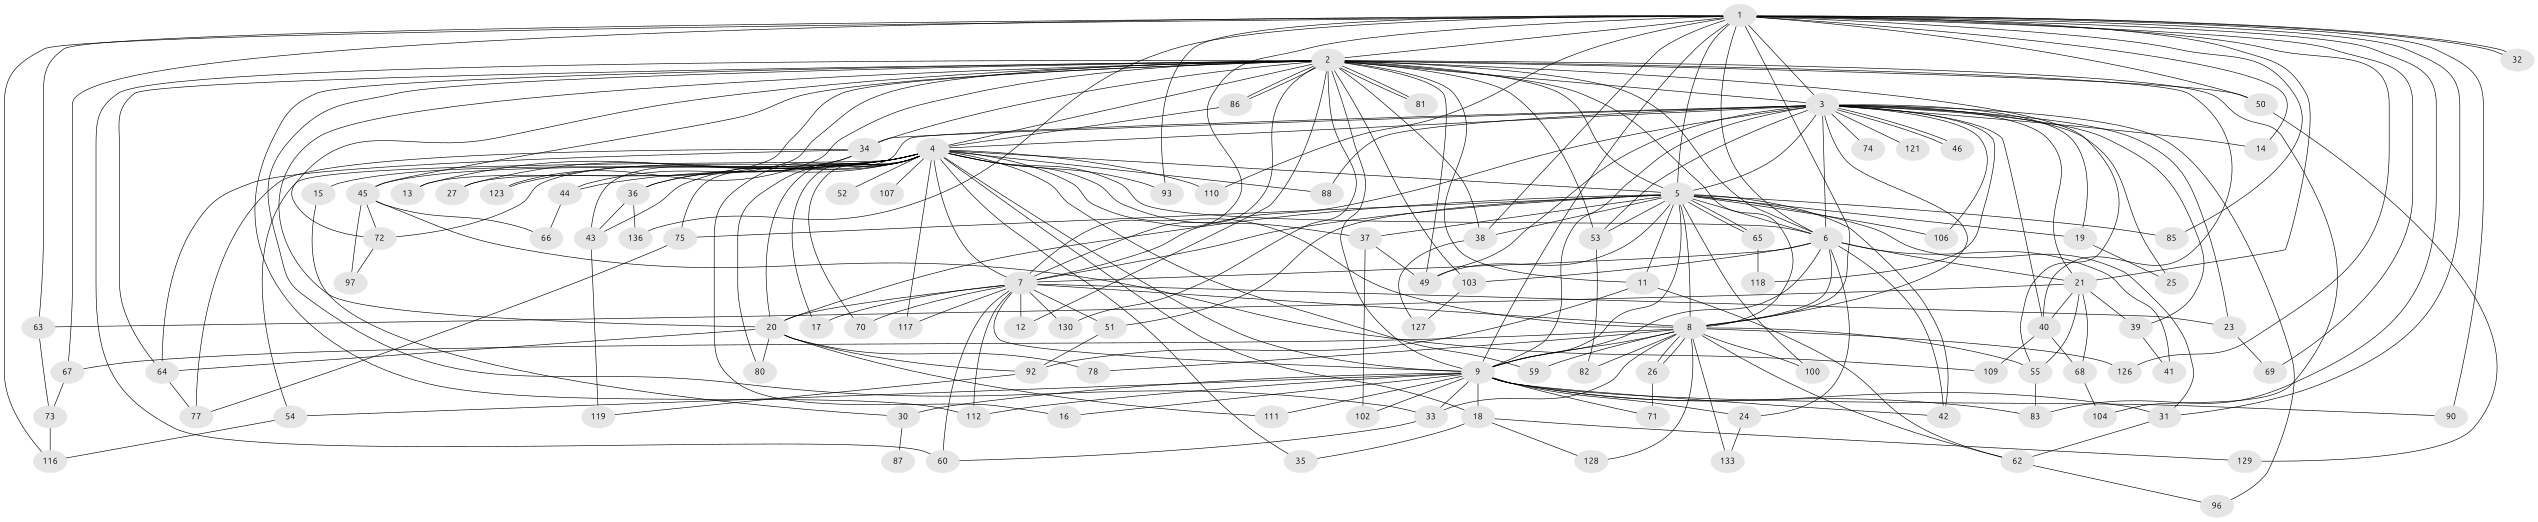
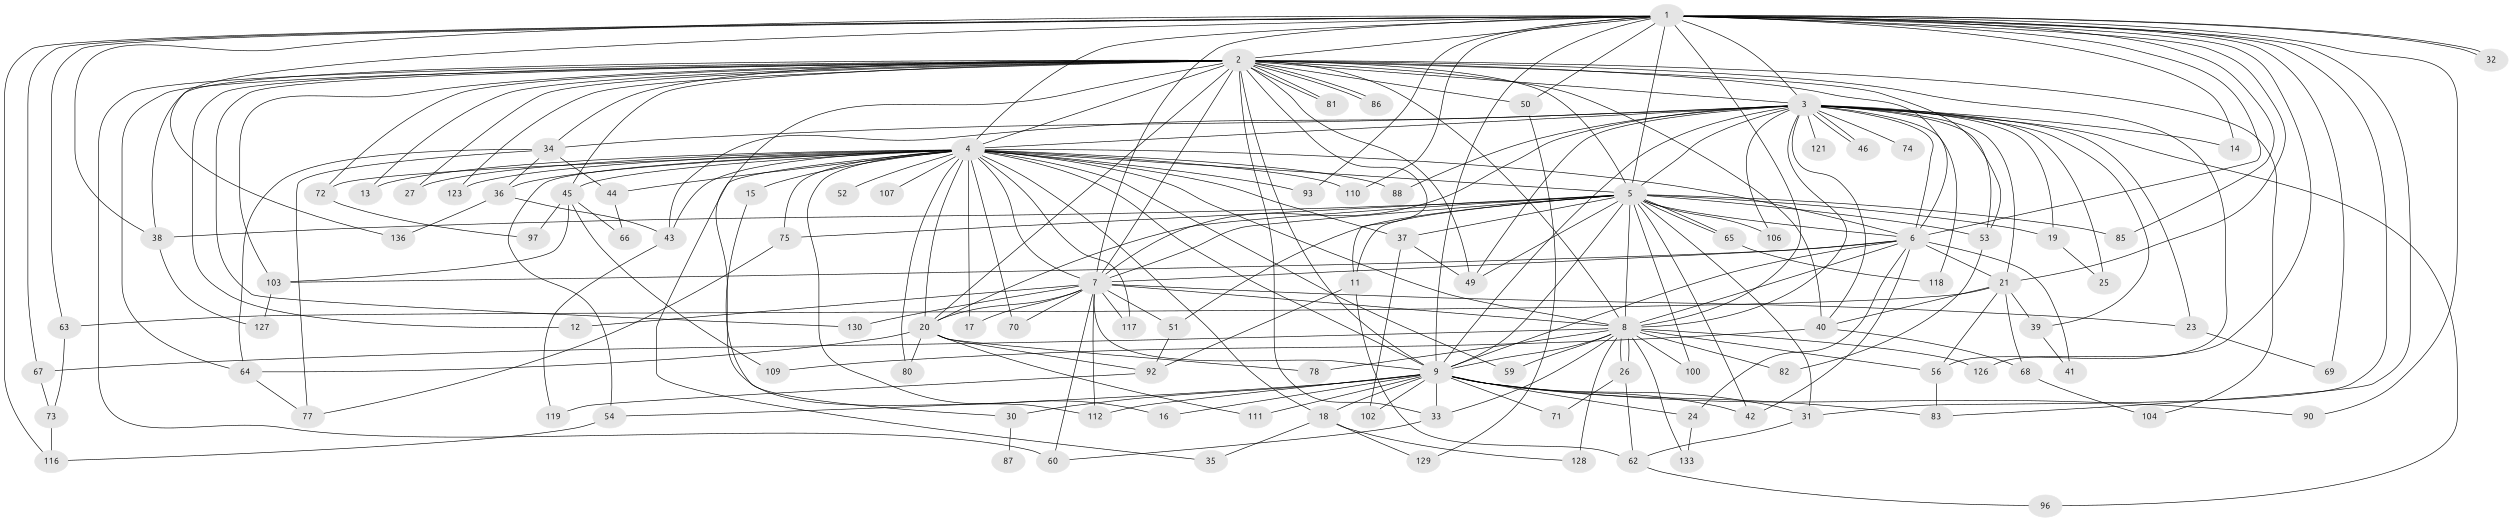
edge "86" -- "4": now "1" -- "4"
edge "45" -- "72": now "45" -- "103"
node "55": label "55" -> "56"
edge "8" -- "62": now "26" -- "62"
